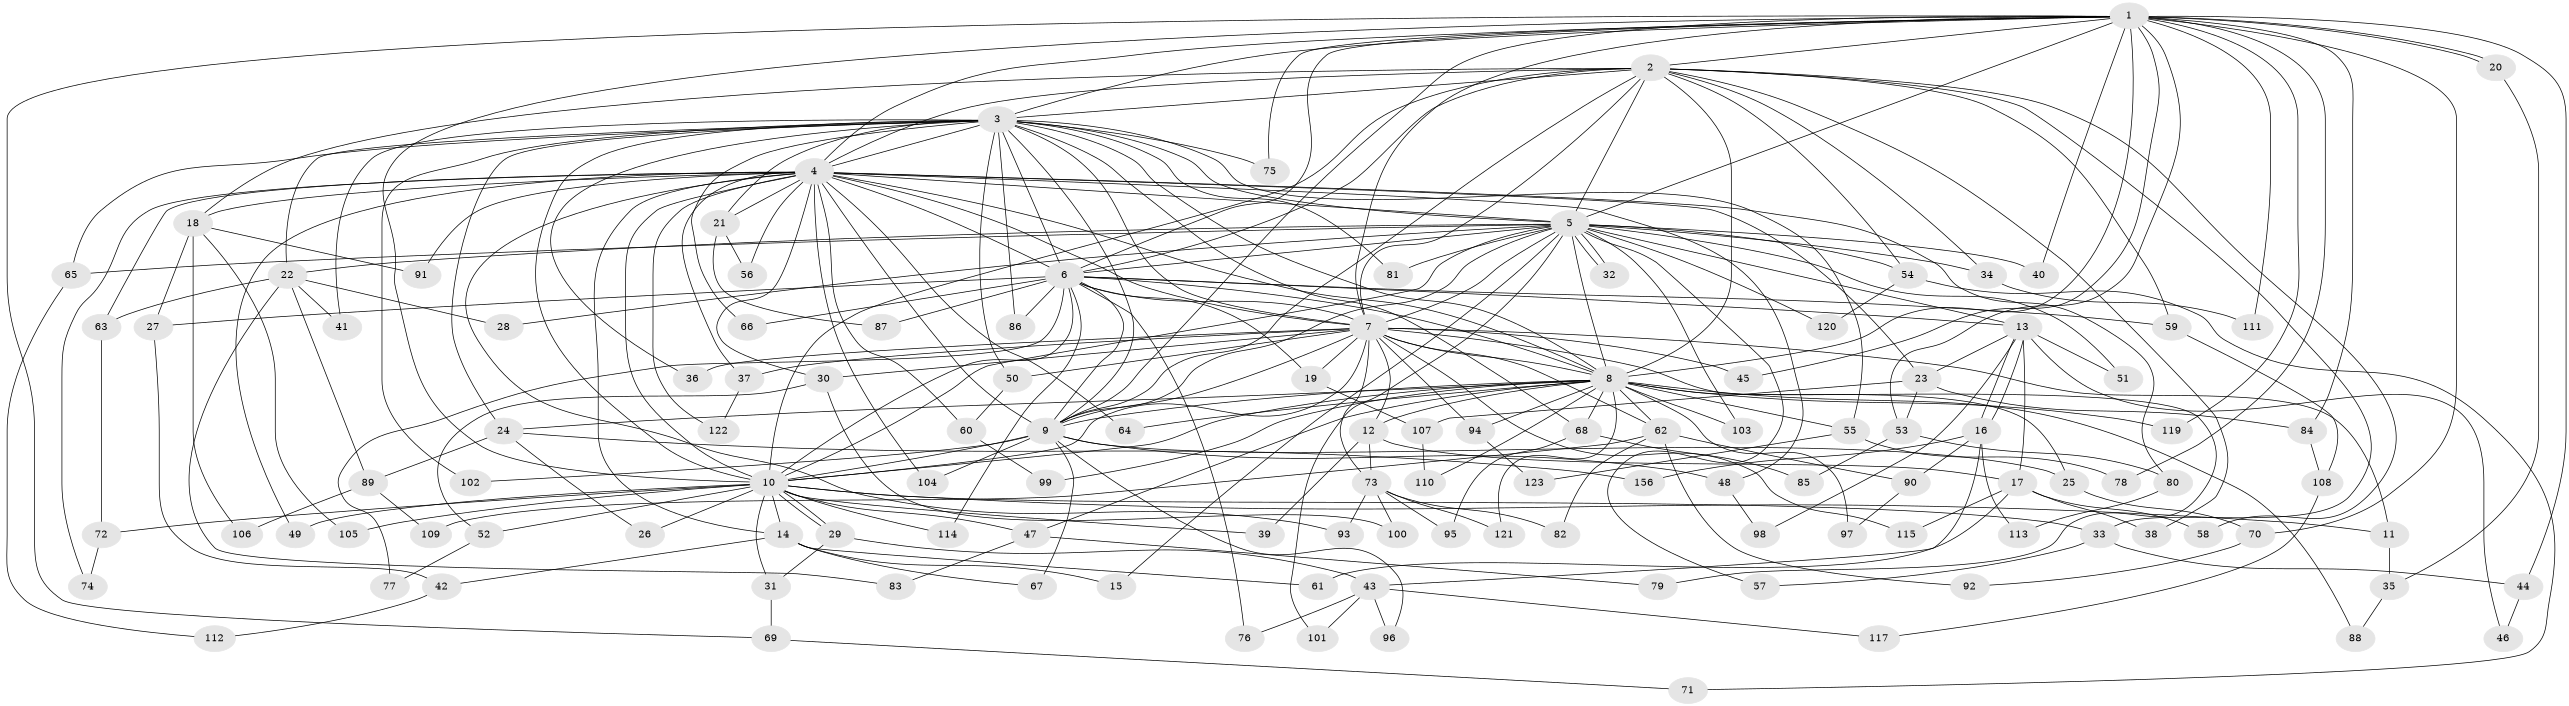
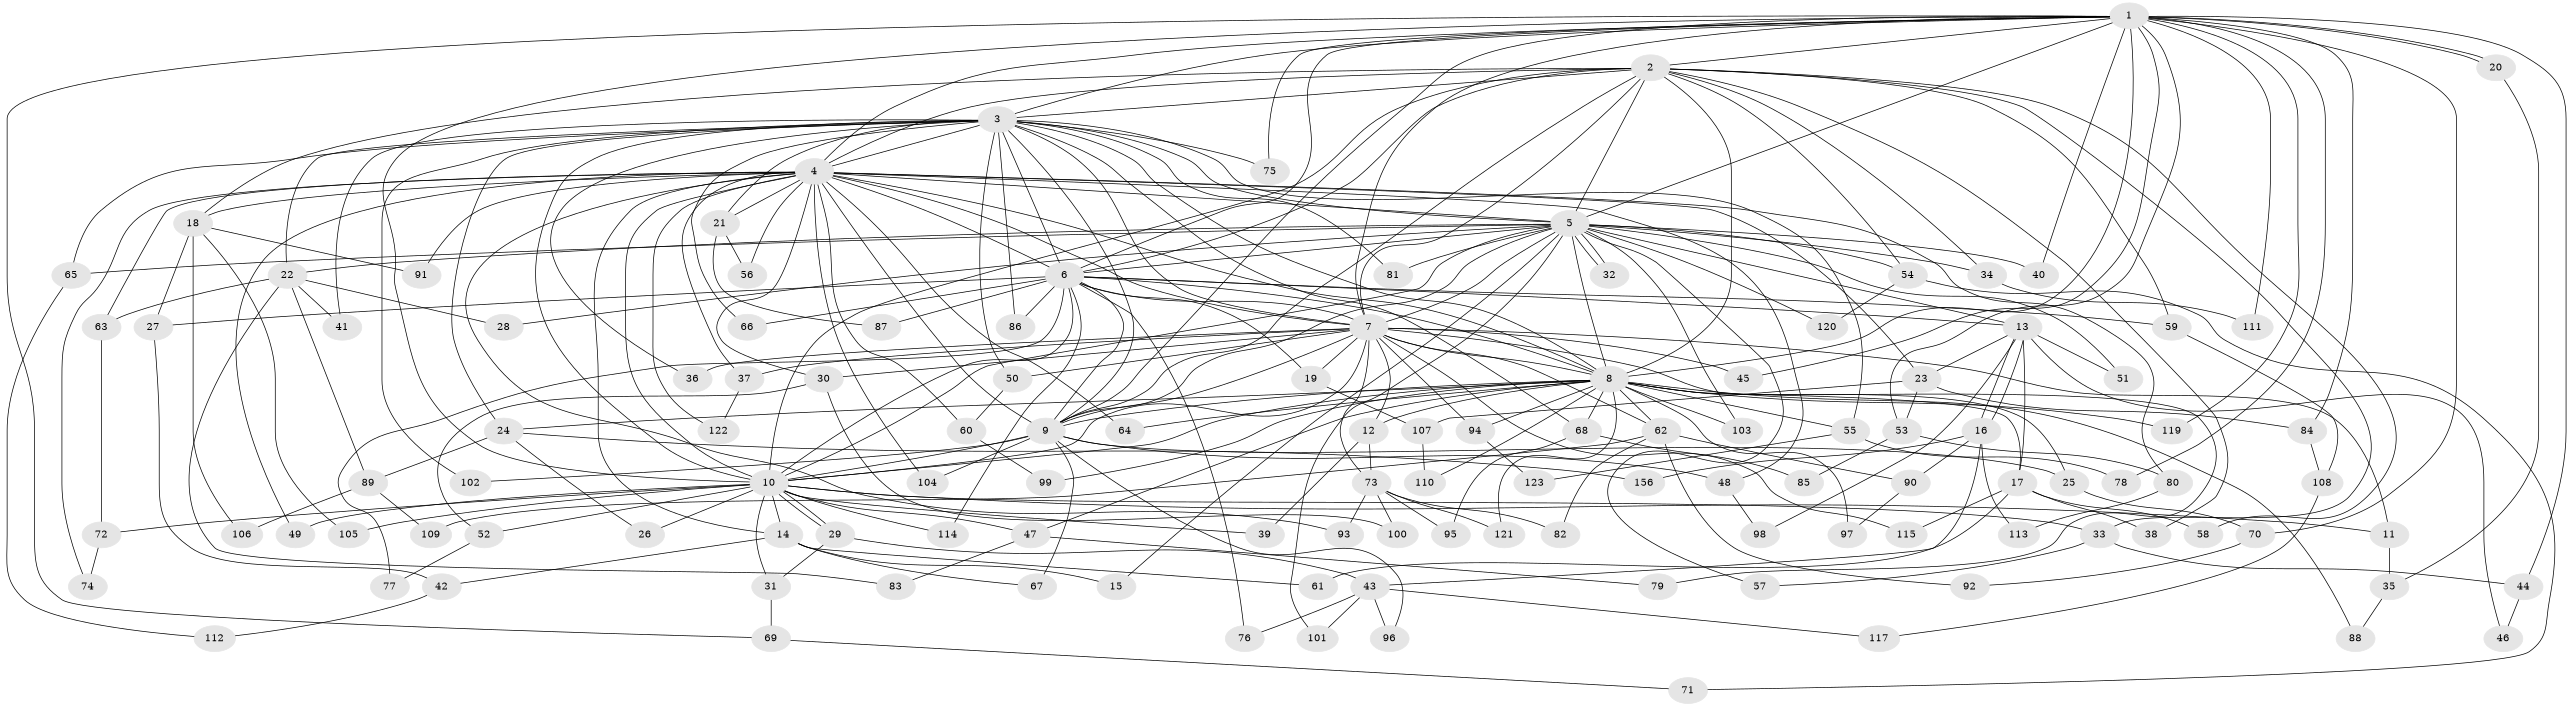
edge "12" -- "17": now "8" -- "17"
